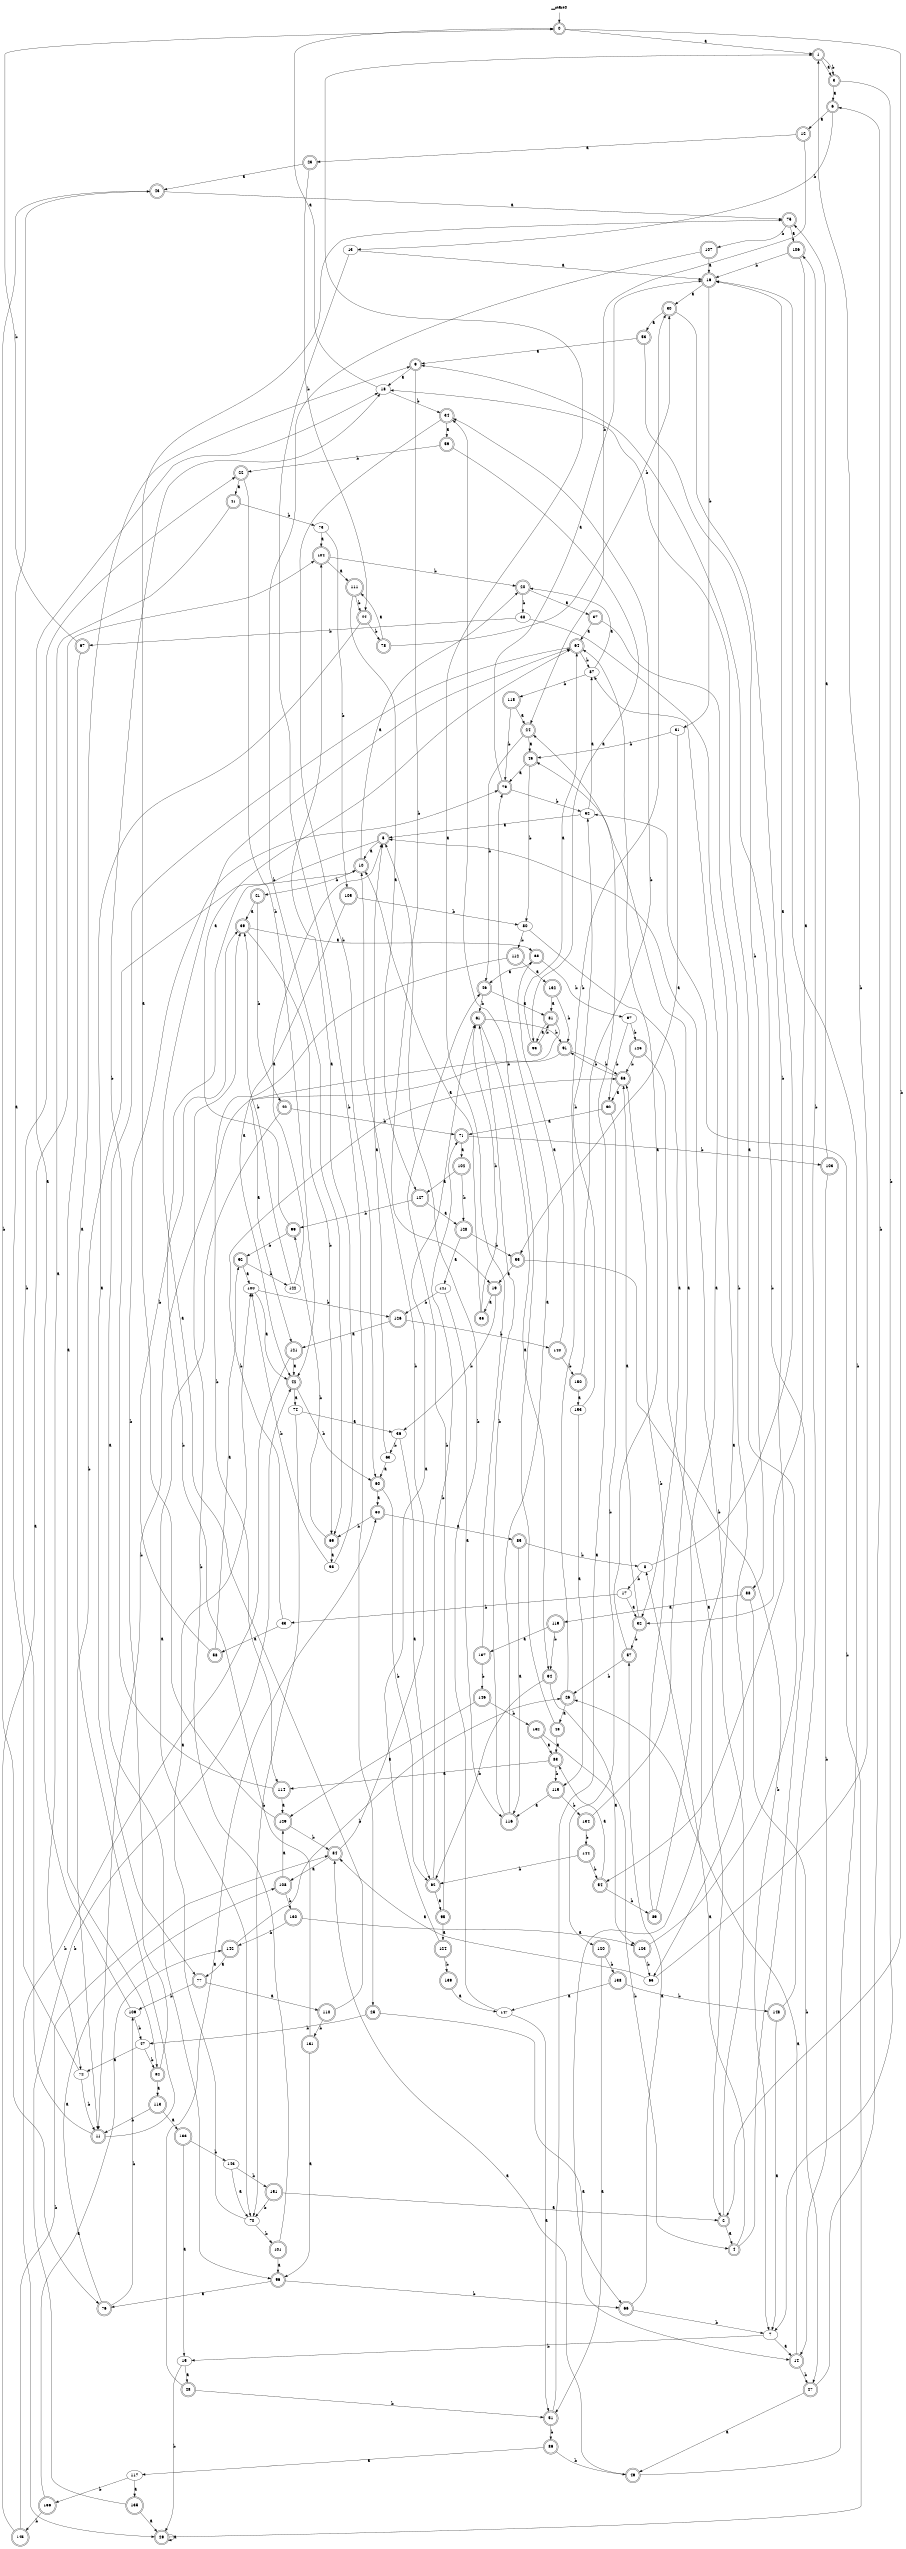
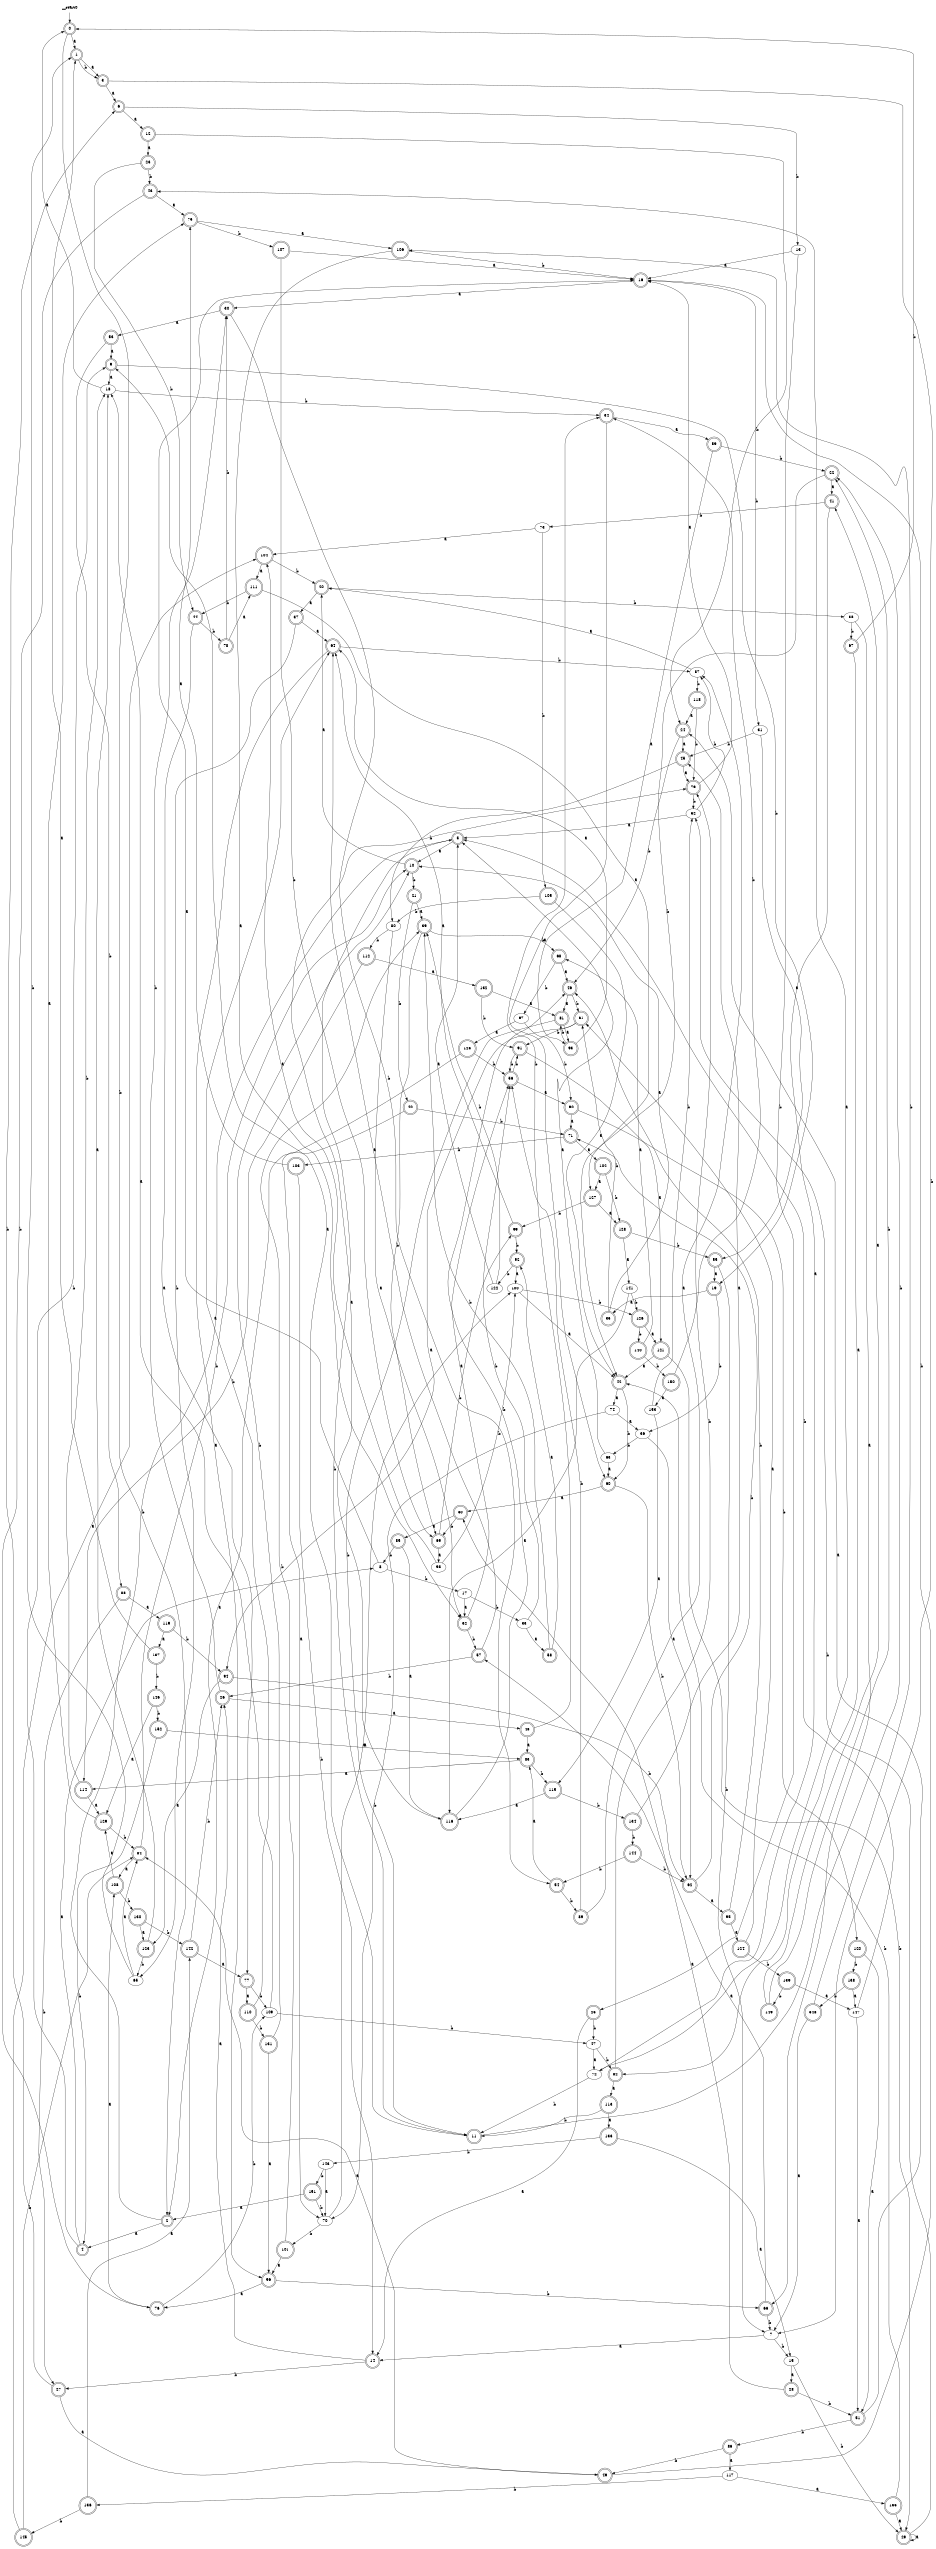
edge "23" -> "43": label "a" -> "b"
edge "52" -> "87": label "a" -> "b"
edge "97" -> "125": label "b" -> "a"
edge "116" -> "61": now "116" -> "46"
node "149": added
node "148": label "148" -> "548"
